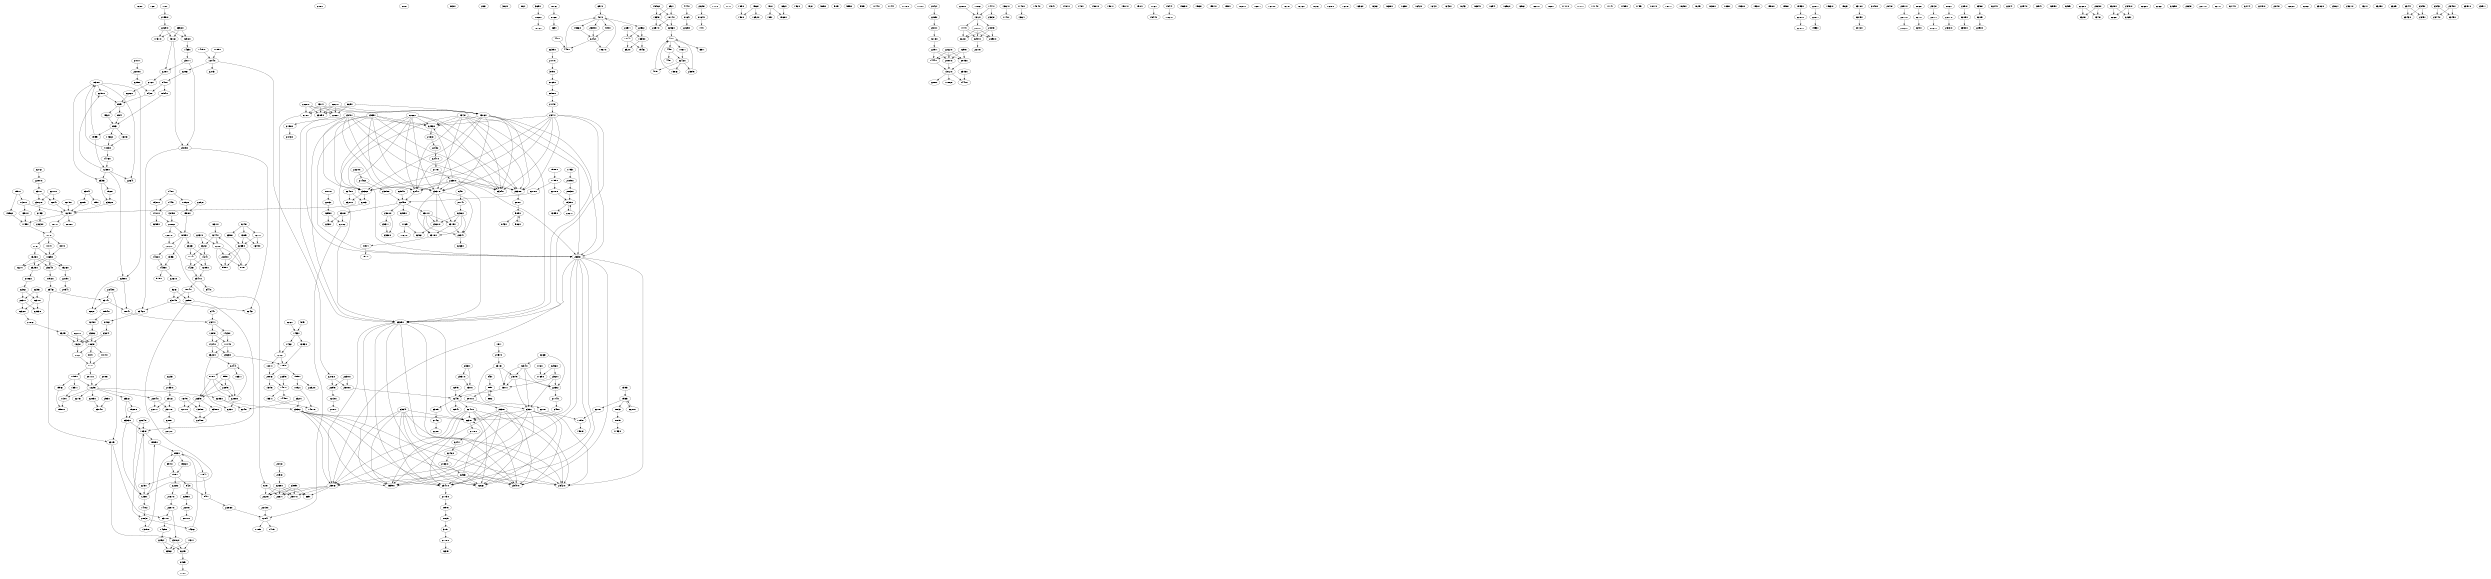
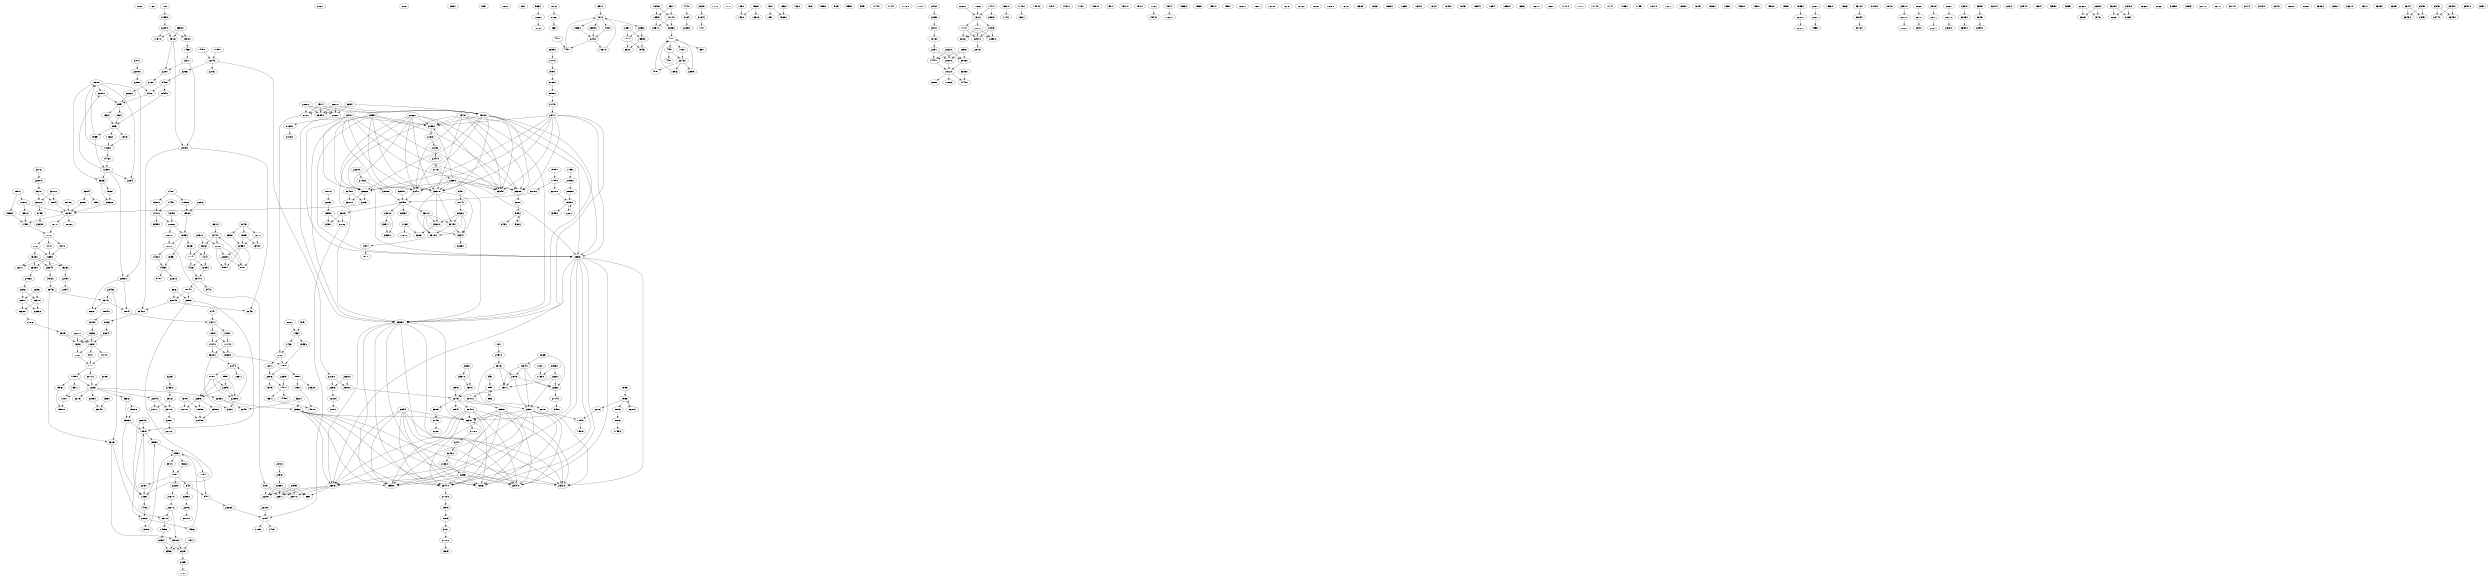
node "302+": label "302+" -> "202+"
